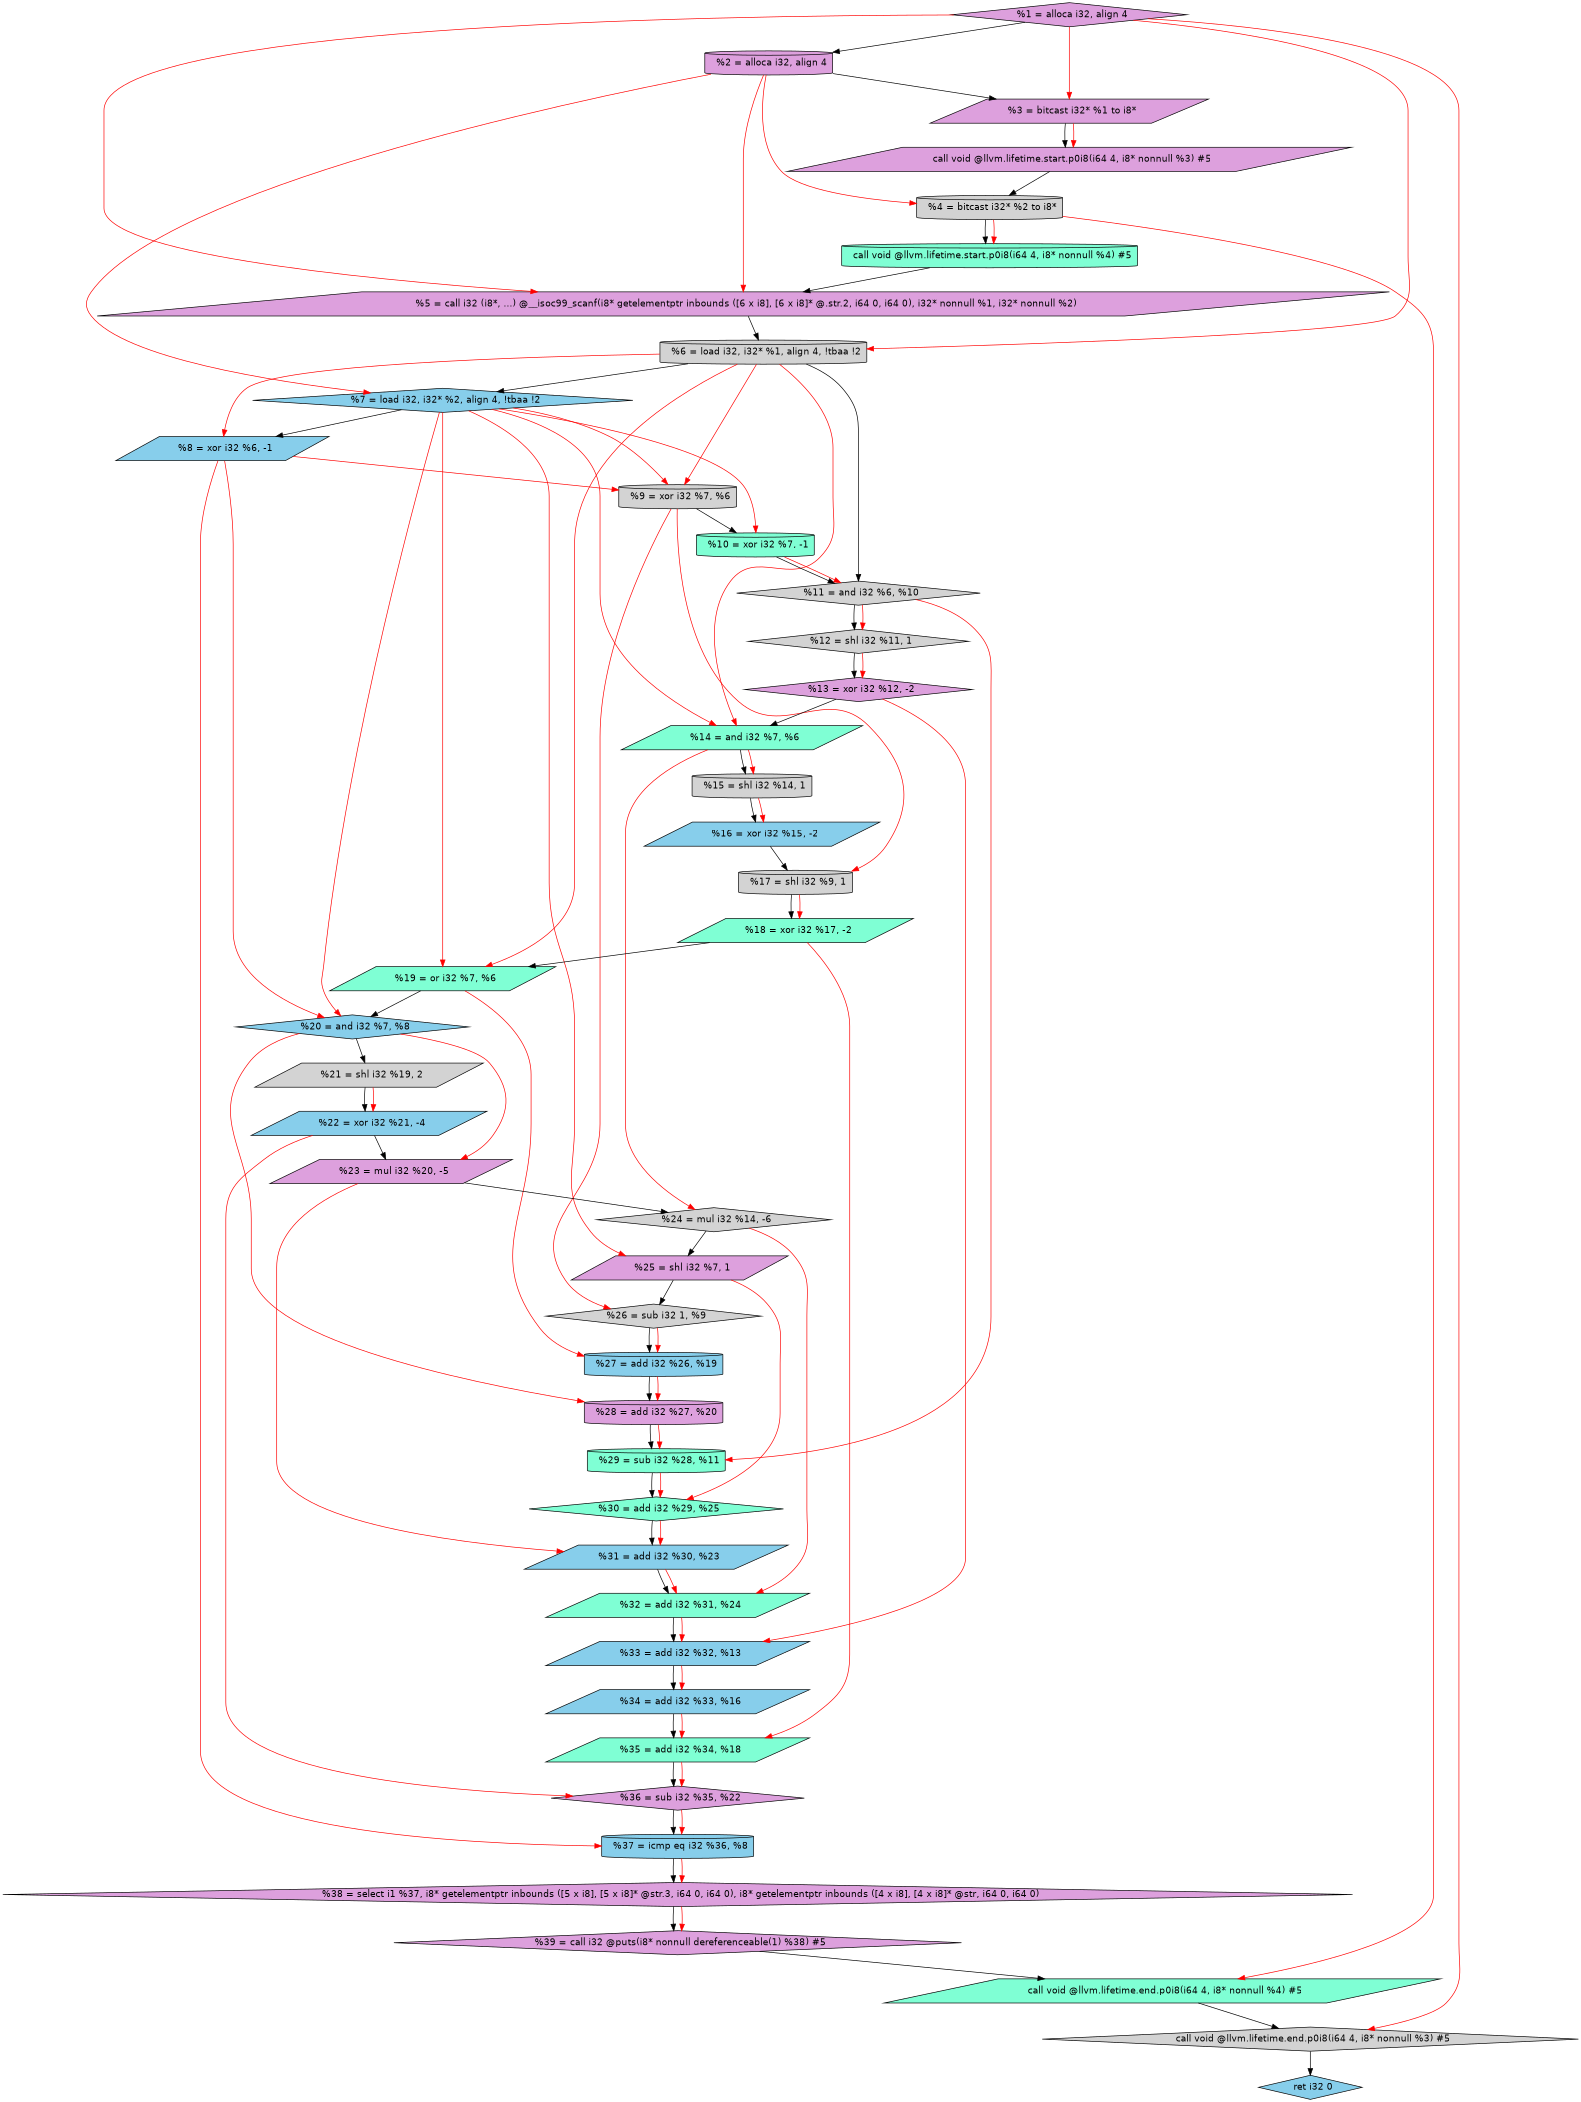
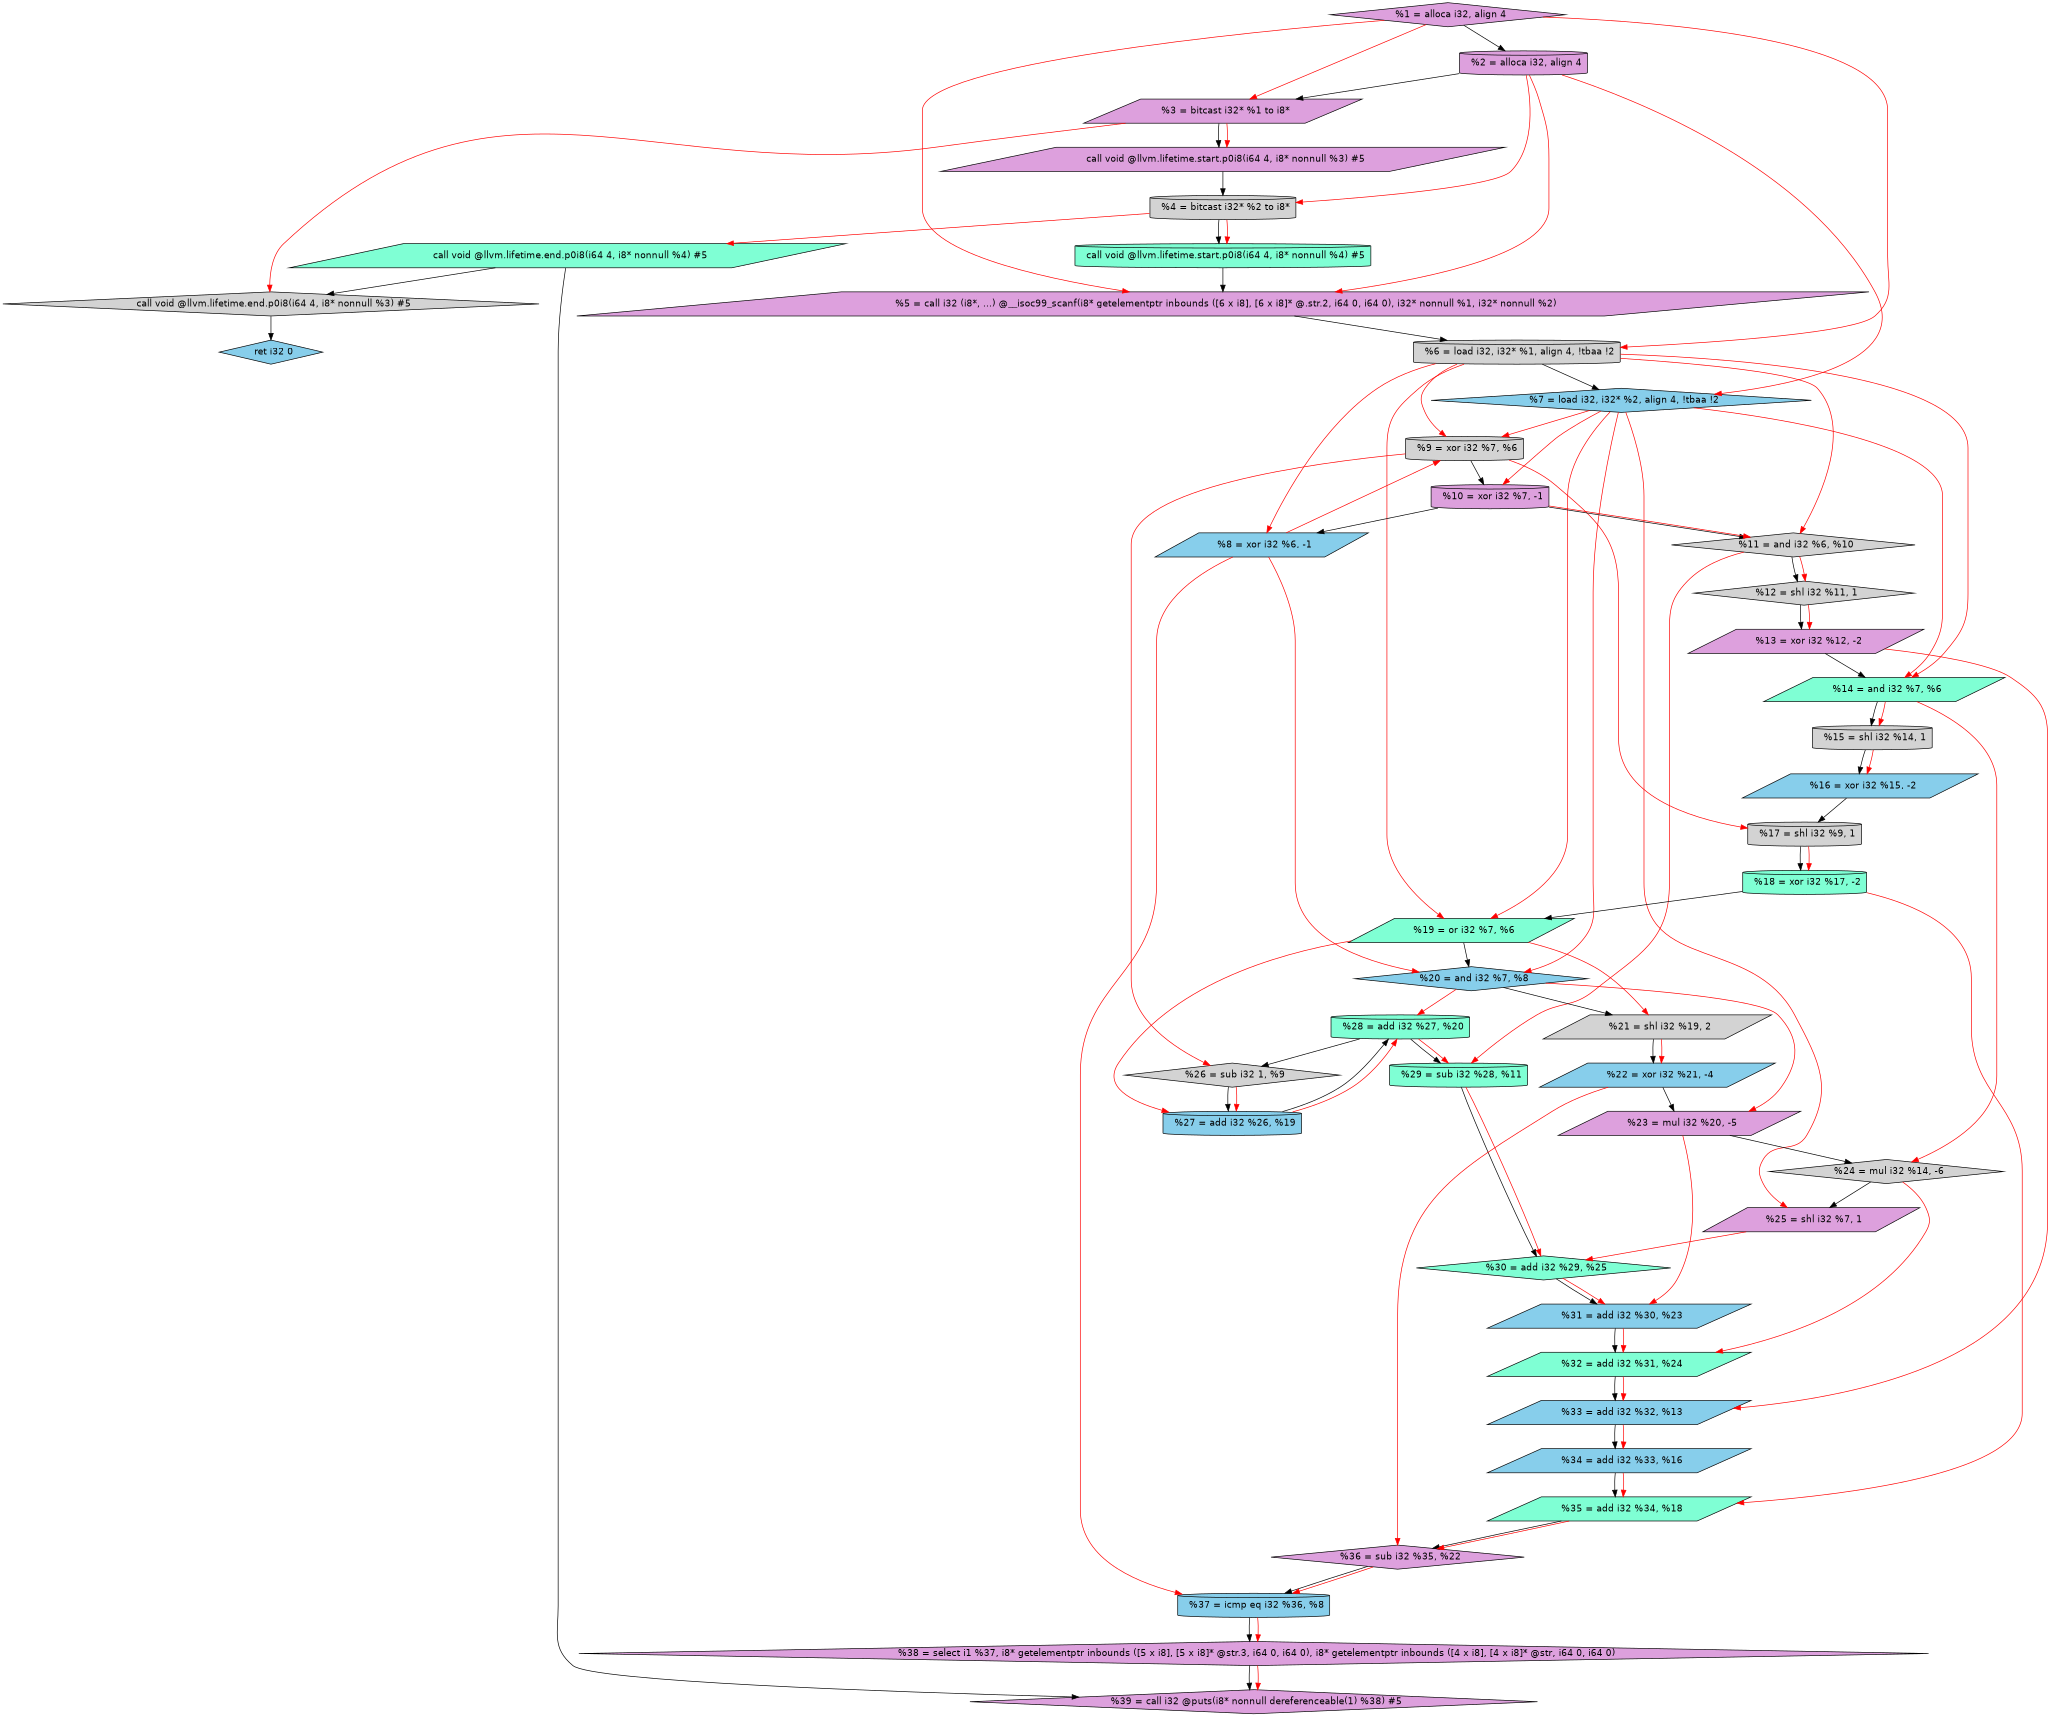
edge "%7 = load i32, i32* %2, align 4, !tbaa !2" -> "%8 = xor i32 %6, -1": now "%10 = xor i32 %7, -1" -> "%8 = xor i32 %6, -1"
edge "%6 = load i32, i32* %1, align 4, !tbaa !2" -> "%11 = and i32 %6, %10": color black -> red
node "%10 = xor i32 %7, -1": fillcolor aquamarine -> plum
node "%13 = xor i32 %12, -2": shape diamond -> parallelogram
edge "%1 = alloca i32, align 4" -> "call void @llvm.lifetime.end.p0i8(i64 4, i8* nonnull %3) #5": now "%3 = bitcast i32* %1 to i8*" -> "call void @llvm.lifetime.end.p0i8(i64 4, i8* nonnull %3) #5"
node "%18 = xor i32 %17, -2": shape parallelogram -> cylinder
edge "%19 = or i32 %7, %6" -> "%21 = shl i32 %19, 2": added
edge "%25 = shl i32 %7, 1" -> "%26 = sub i32 1, %9": now "%28 = add i32 %27, %20" -> "%26 = sub i32 1, %9"
node "%28 = add i32 %27, %20": fillcolor plum -> aquamarine
edge "%39 = call i32 @puts(i8* nonnull dereferenceable(1) %38) #5" -> "call void @llvm.lifetime.end.p0i8(i64 4, i8* nonnull %4) #5": reversed
